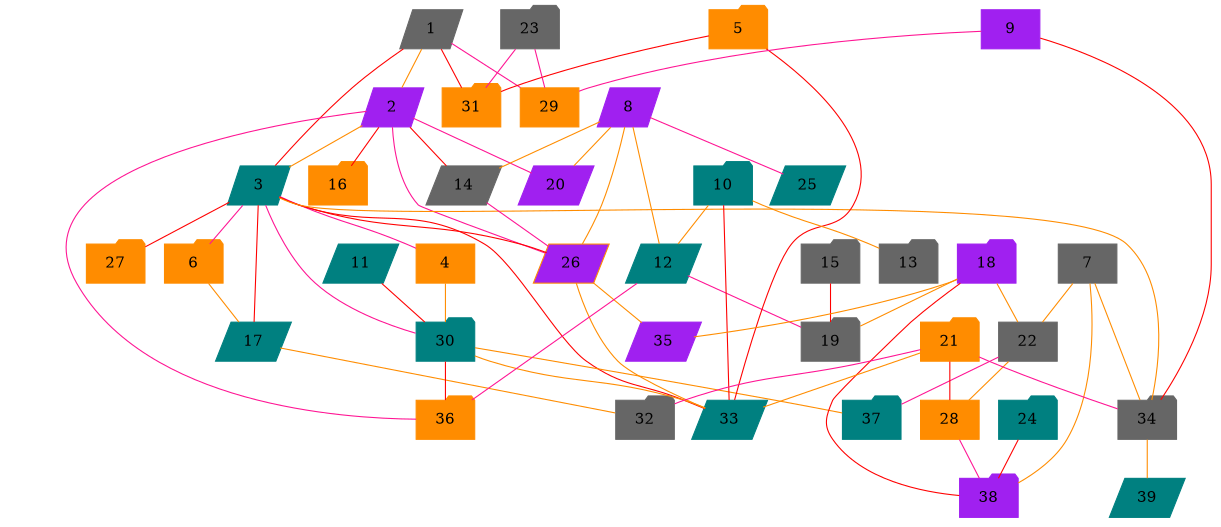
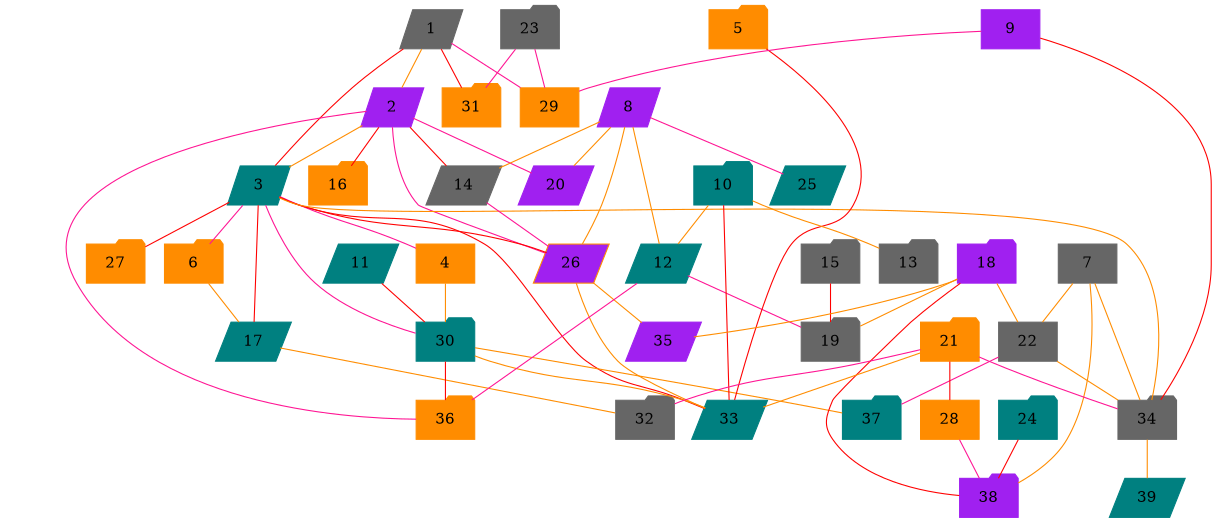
edge "5" -- "31": removed
edge "22" -- "28": now "22" -- "34"
